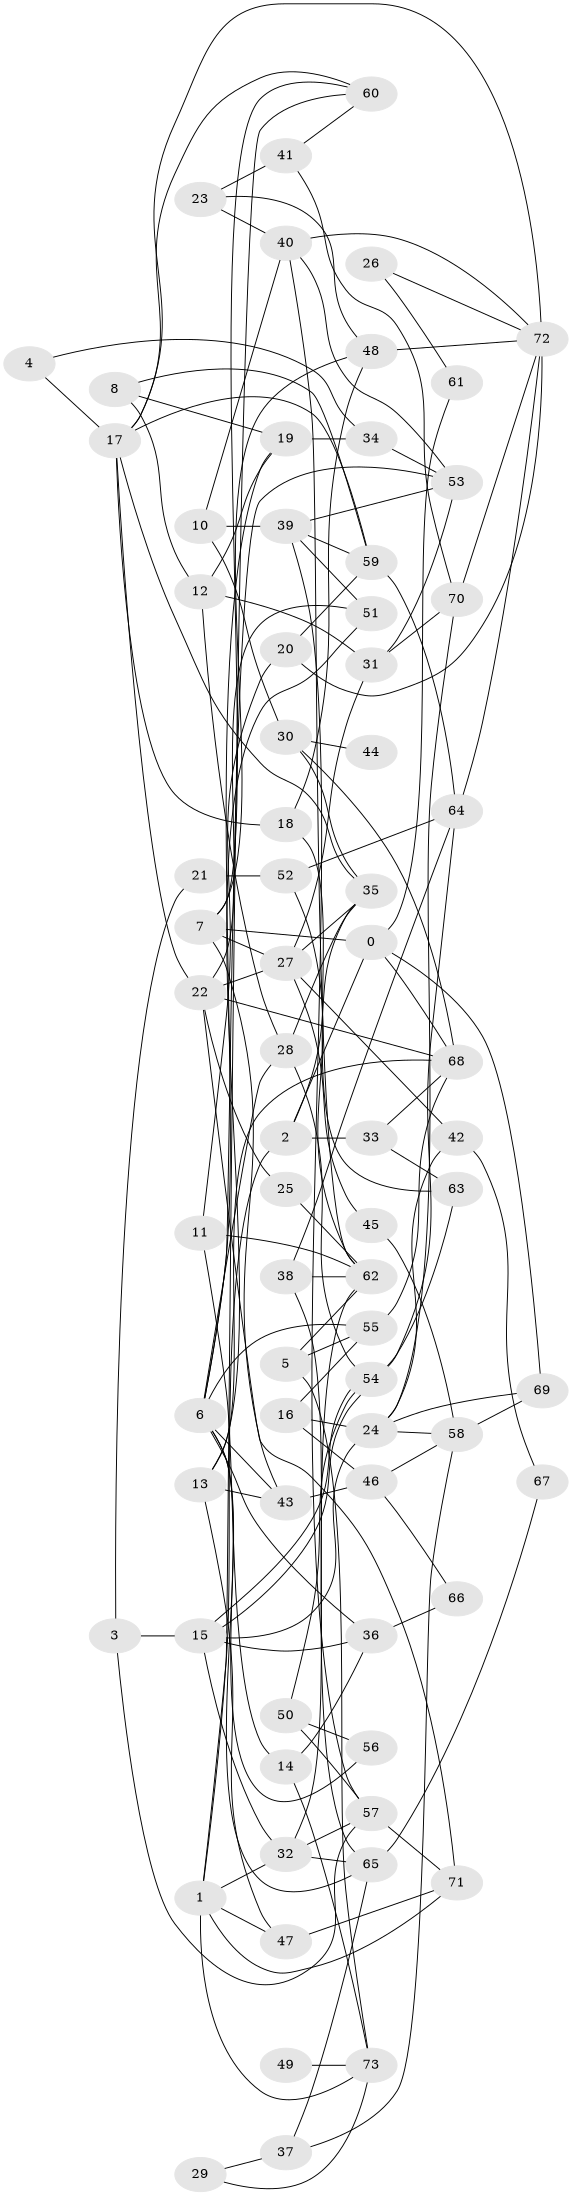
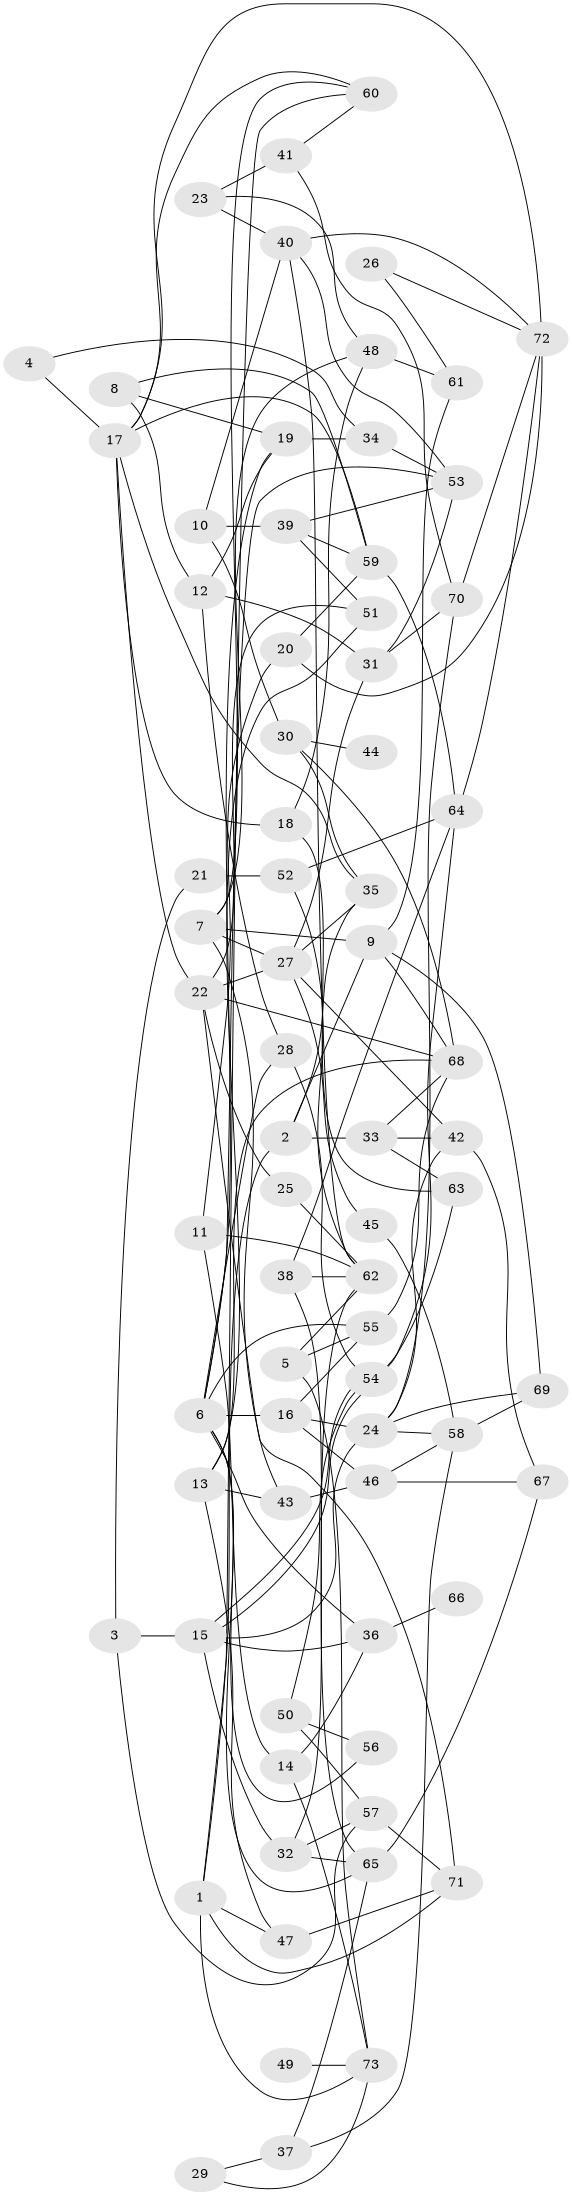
edge "72" -- "48": now "61" -- "48"
node "0": label "0" -> "9"
edge "35" -- "28": removed
edge "33" -- "42": added
edge "39" -- "57": removed
edge "6" -- "43": now "6" -- "16"
edge "46" -- "66": now "46" -- "67"
edge "32" -- "1": removed
